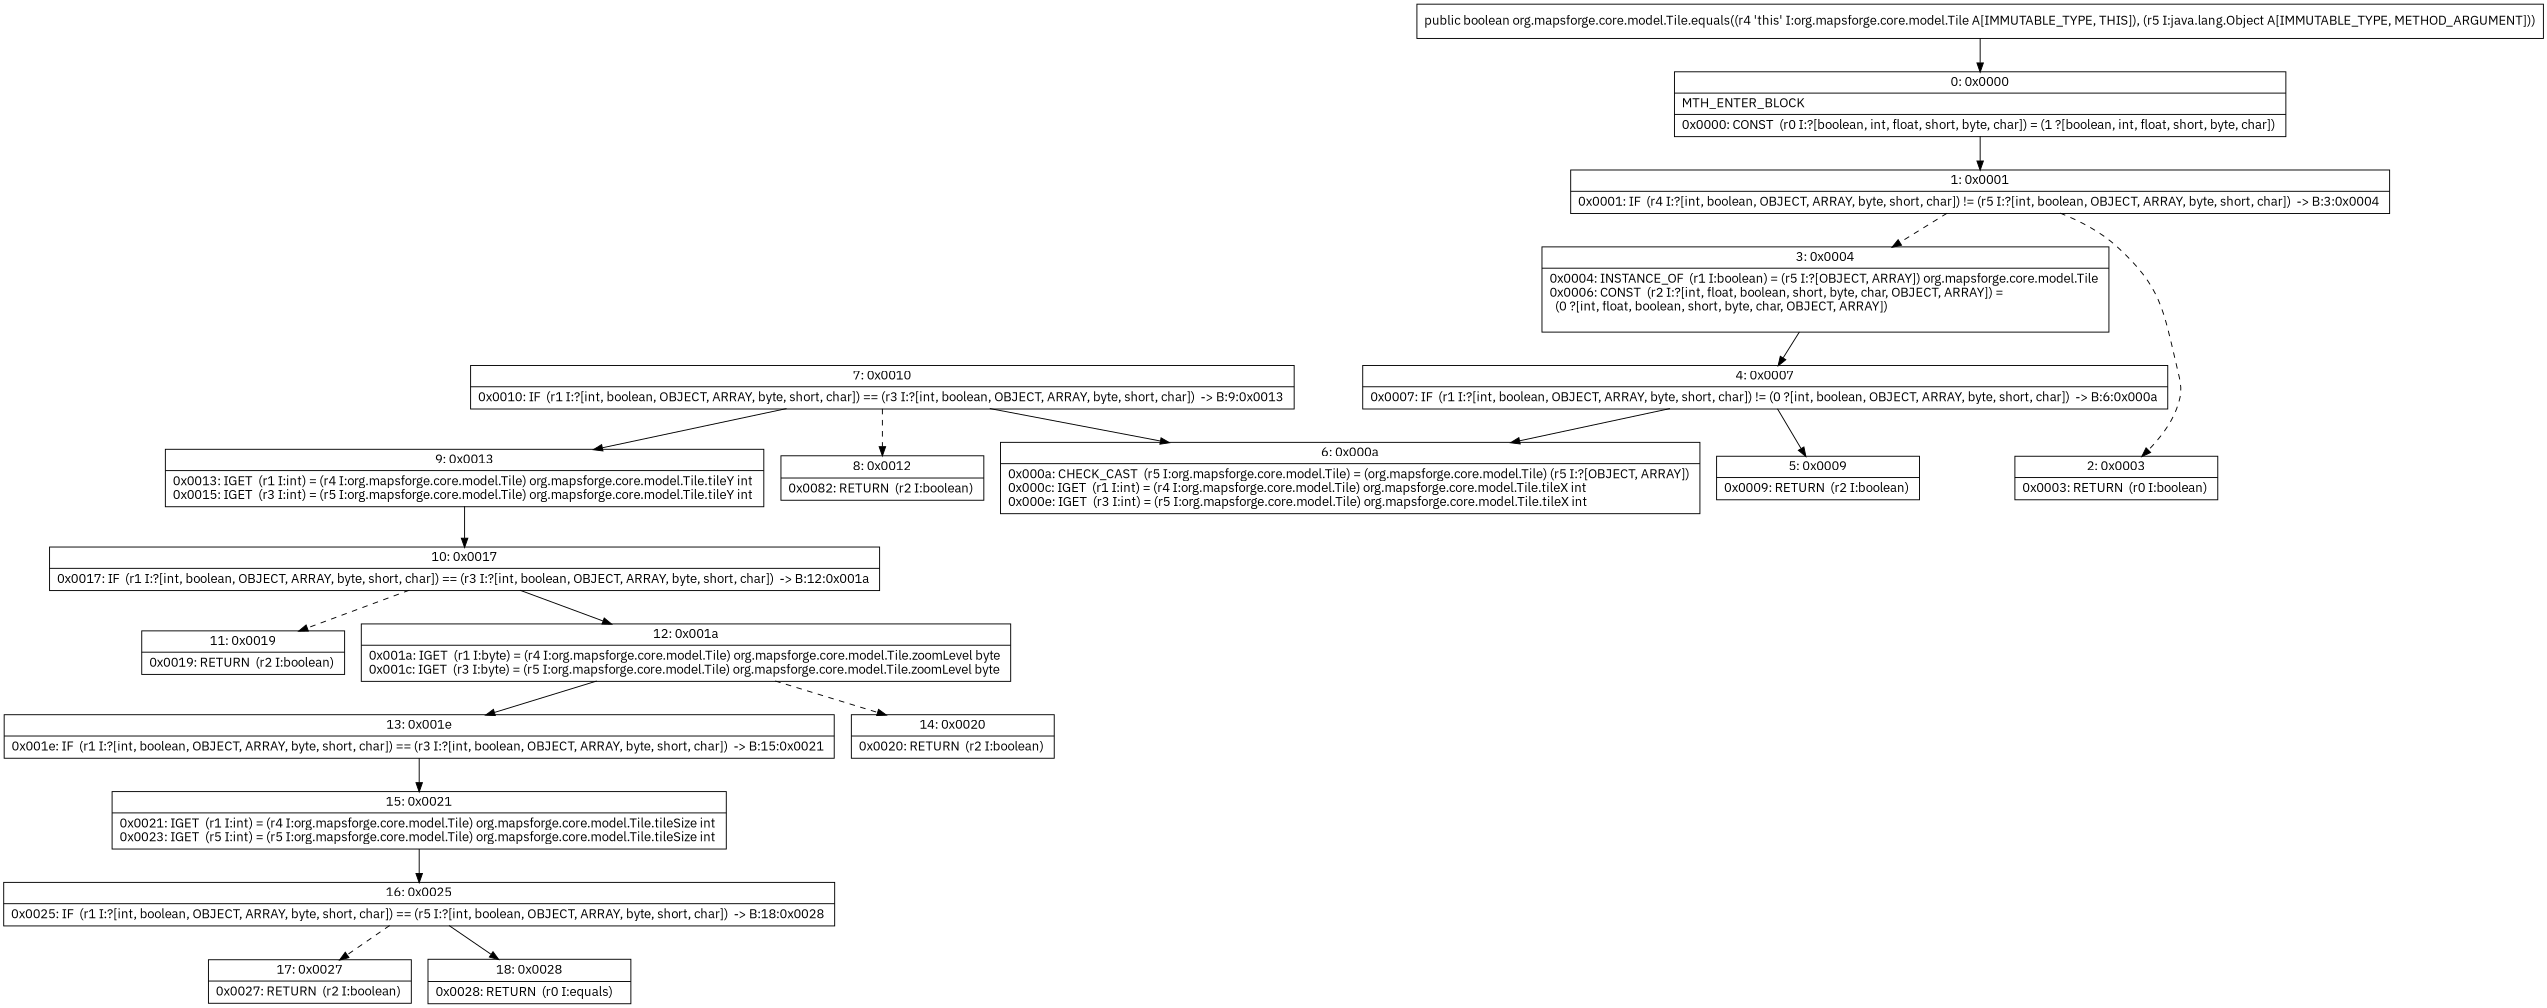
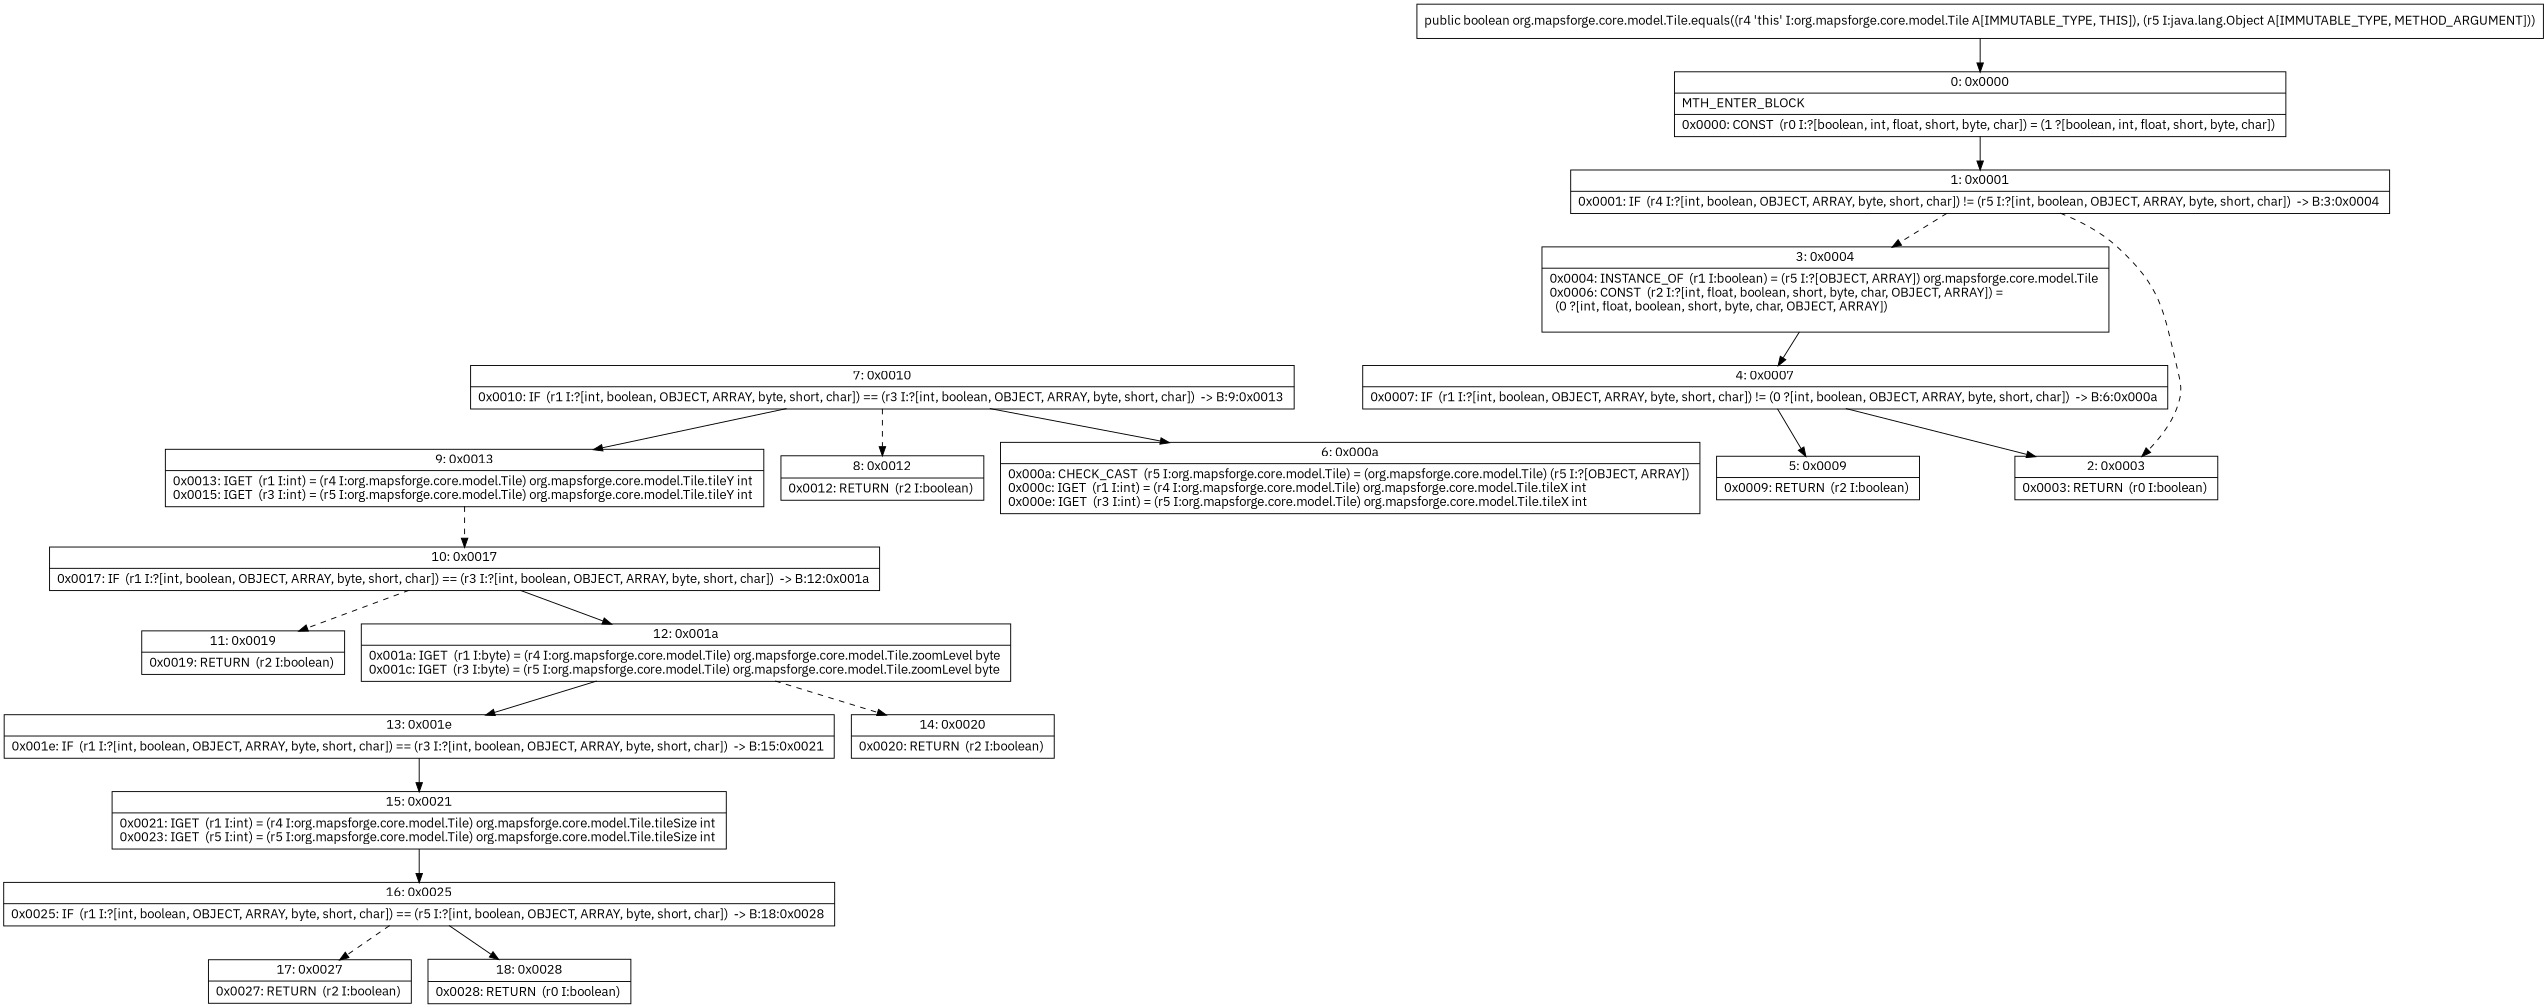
edge "4: 0x0007" -> "6: 0x000a": now "4: 0x0007" -> "2: 0x0003"
node "8: 0x0012": text "0x0082: RETURN  (r2 I:boolean)" -> "0x0012: RETURN  (r2 I:boolean)"
edge "9: 0x0013" -> "10: 0x0017": style solid -> dashed
node "18: 0x0028": text "0x0028: RETURN  (r0 I:equals)" -> "0x0028: RETURN  (r0 I:boolean)"
